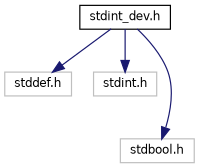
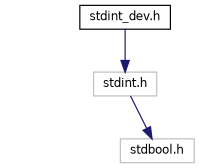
edge "stdint_dev.h" -> "stdbool.h": now "stdint.h" -> "stdbool.h"
node "stddef.h": removed
